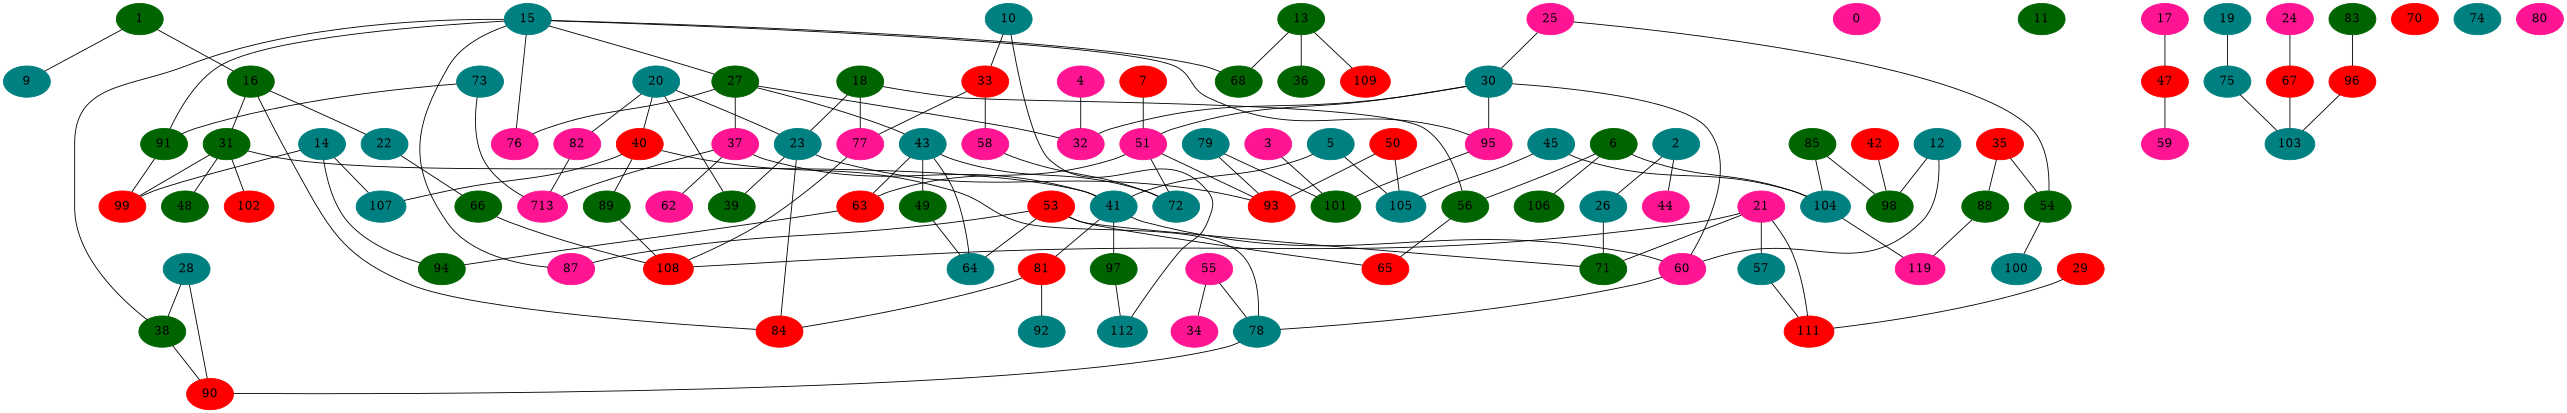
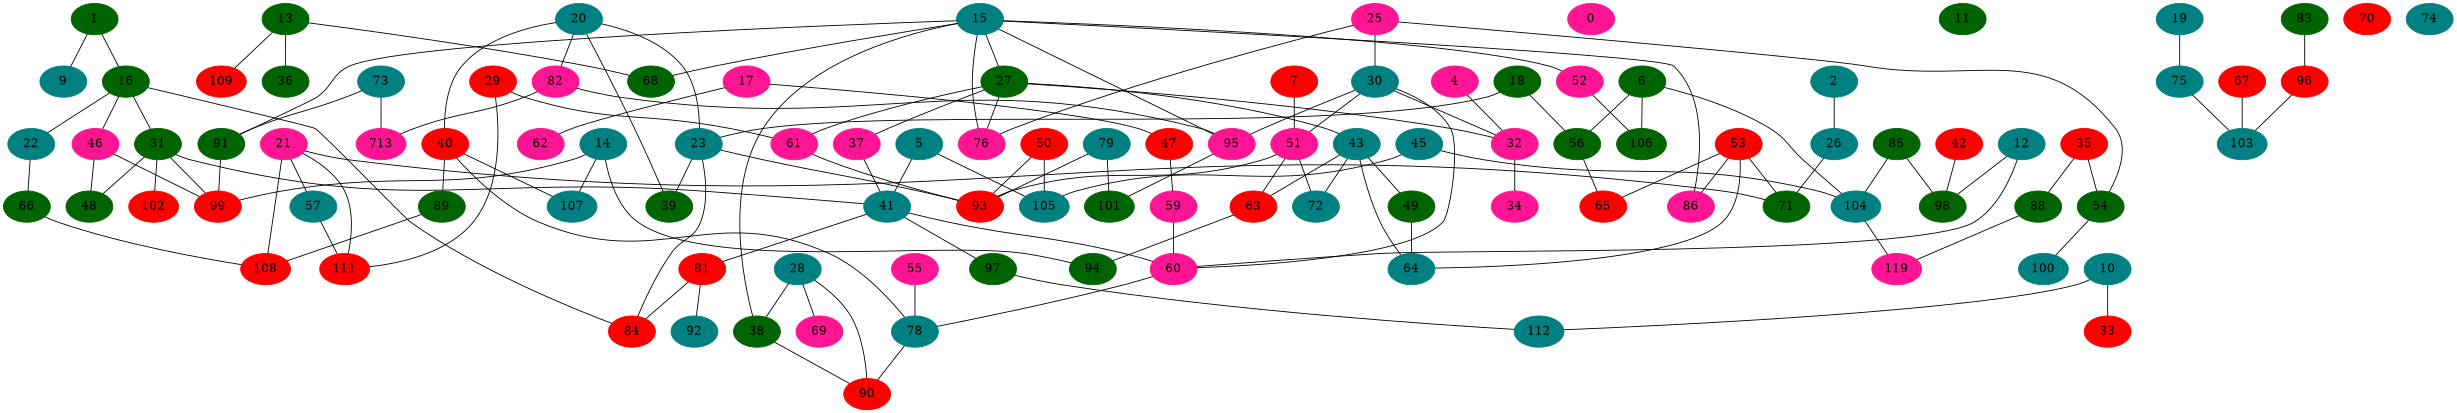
node "24": removed
node "80": removed
edge "25" -- "76": added
node "52": added
edge "82" -- "95": added
node "46": added
node "61": added
node "77": removed
node "58": removed
node "3": removed
edge "37" -- "62": now "17" -- "62"
edge "37" -- "713": removed
node "44": removed
edge "59" -- "60": added
node "87": label "87" -> "86"
edge "55" -- "34": now "32" -- "34"
node "69": added
